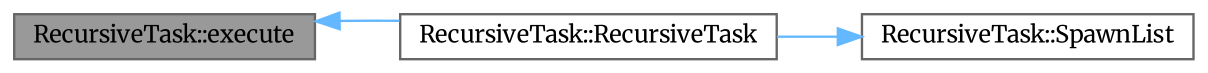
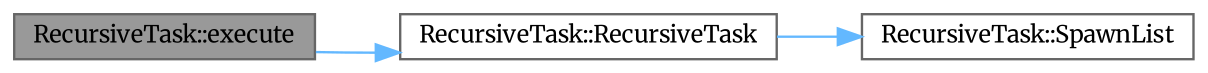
edge "RecursiveTask::RecursiveTask" -> "RecursiveTask::execute": reversed
